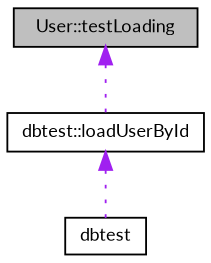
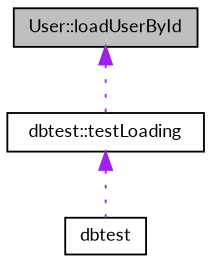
node "User::testLoading": label "User::testLoading" -> "User::loadUserById"
node "dbtest::loadUserById": label "dbtest::loadUserById" -> "dbtest::testLoading"
